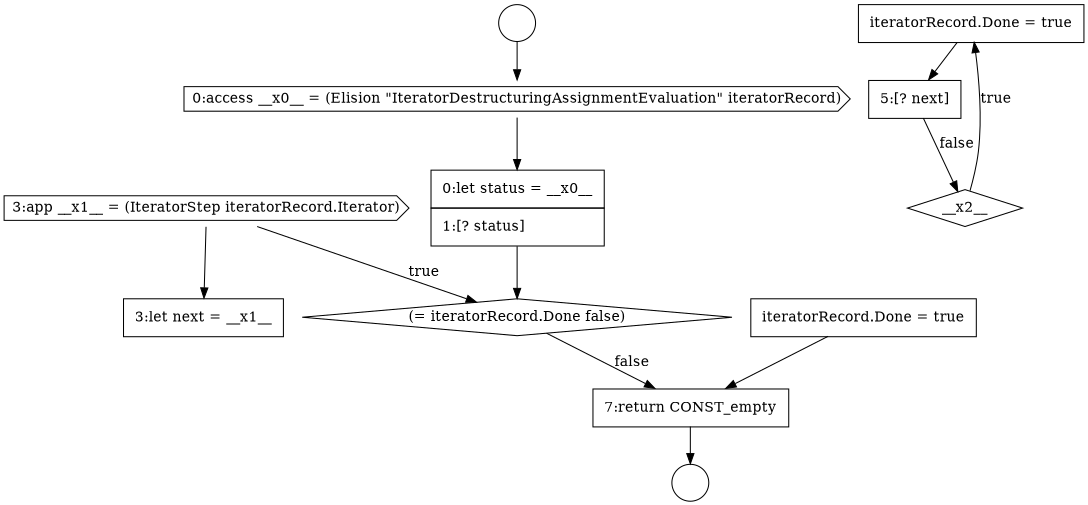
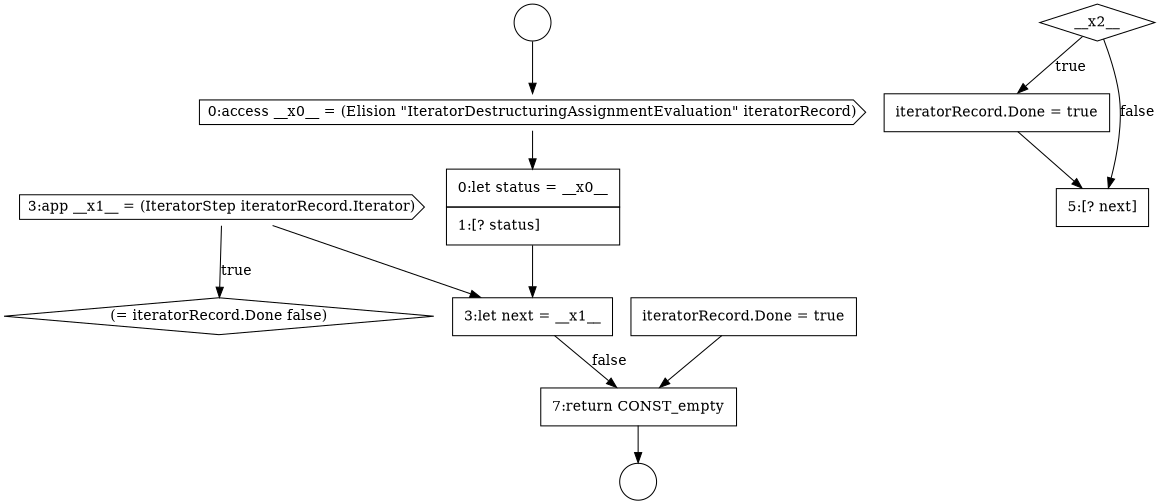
edge "5:[? next]" -> "__x2__": reversed
edge "0:let status = __x0__" -> "(= iteratorRecord.Done false)": now "0:let status = __x0__" -> "3:let next = __x1__"
edge "(= iteratorRecord.Done false)" -> "7:return CONST_empty": now "3:let next = __x1__" -> "7:return CONST_empty"
